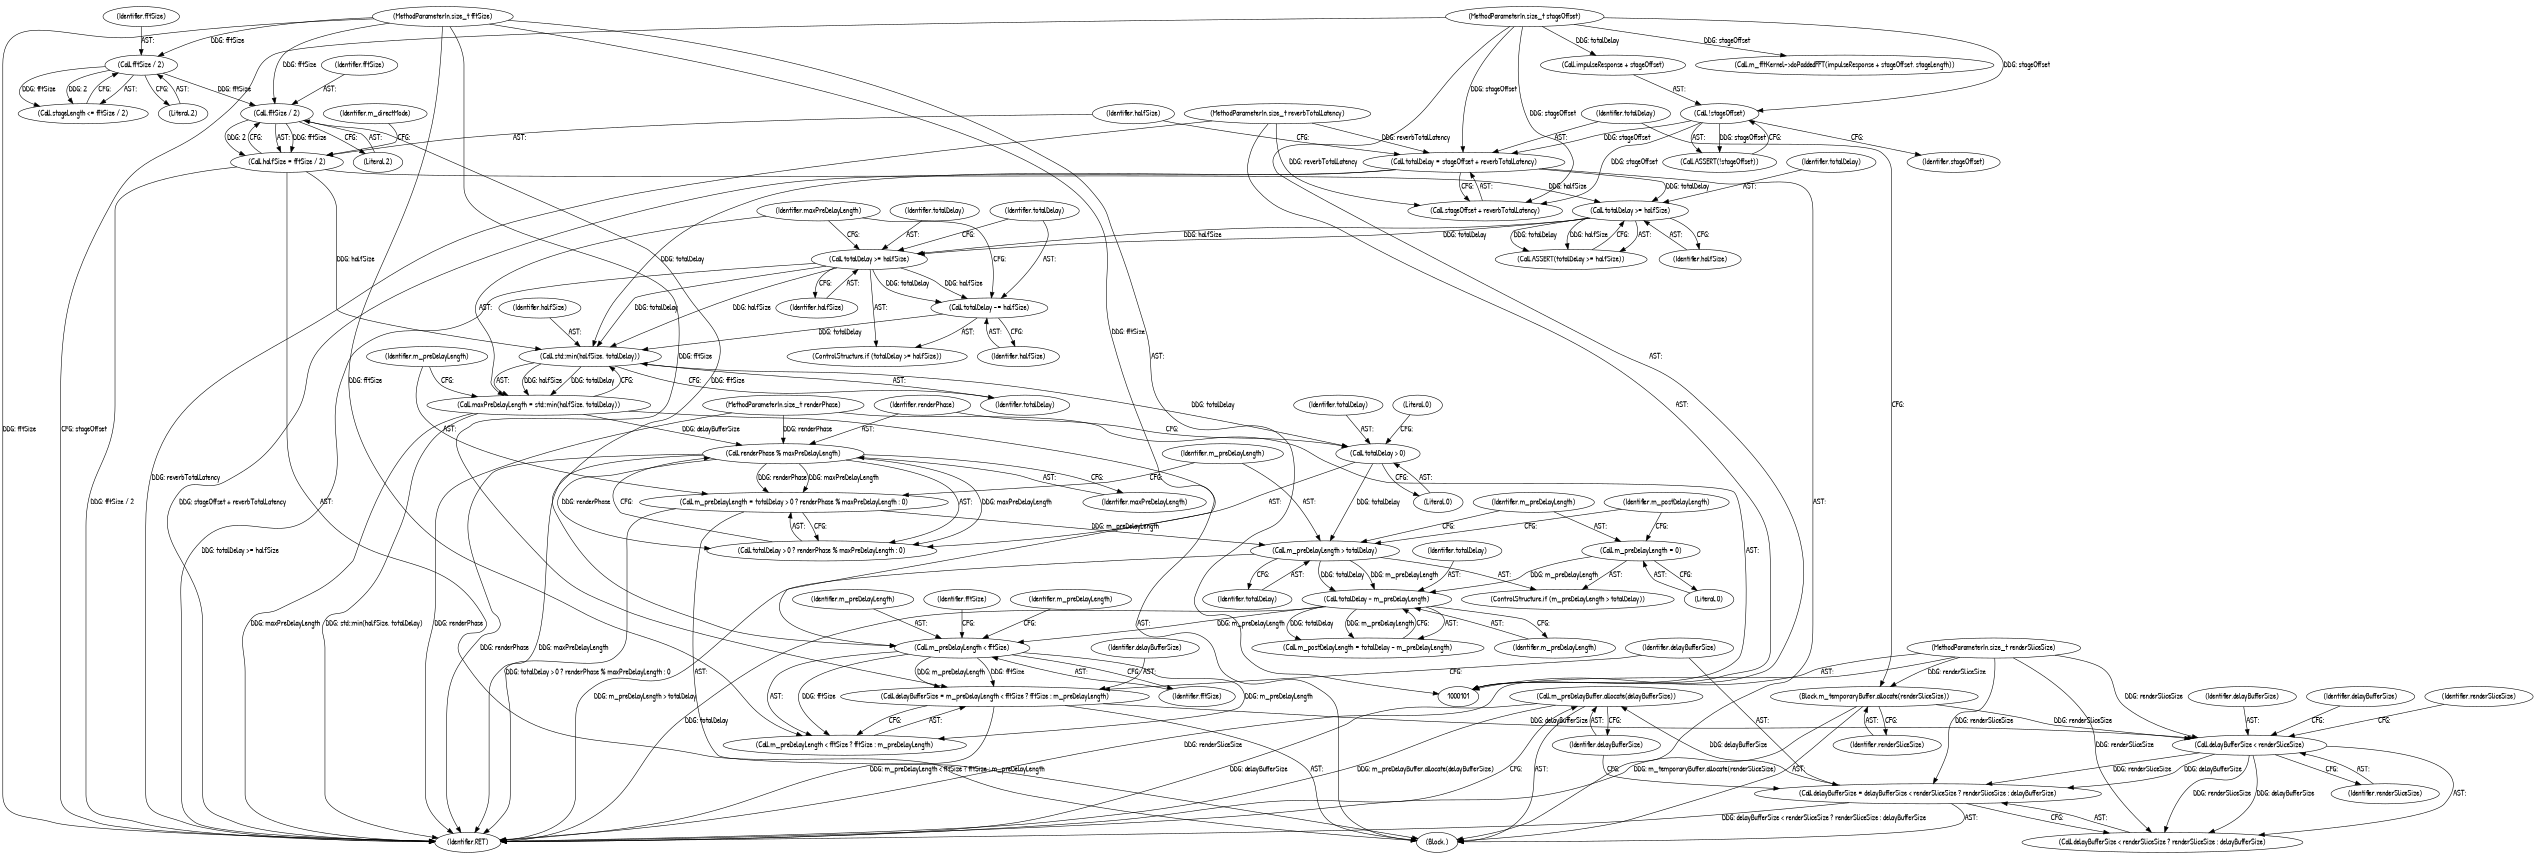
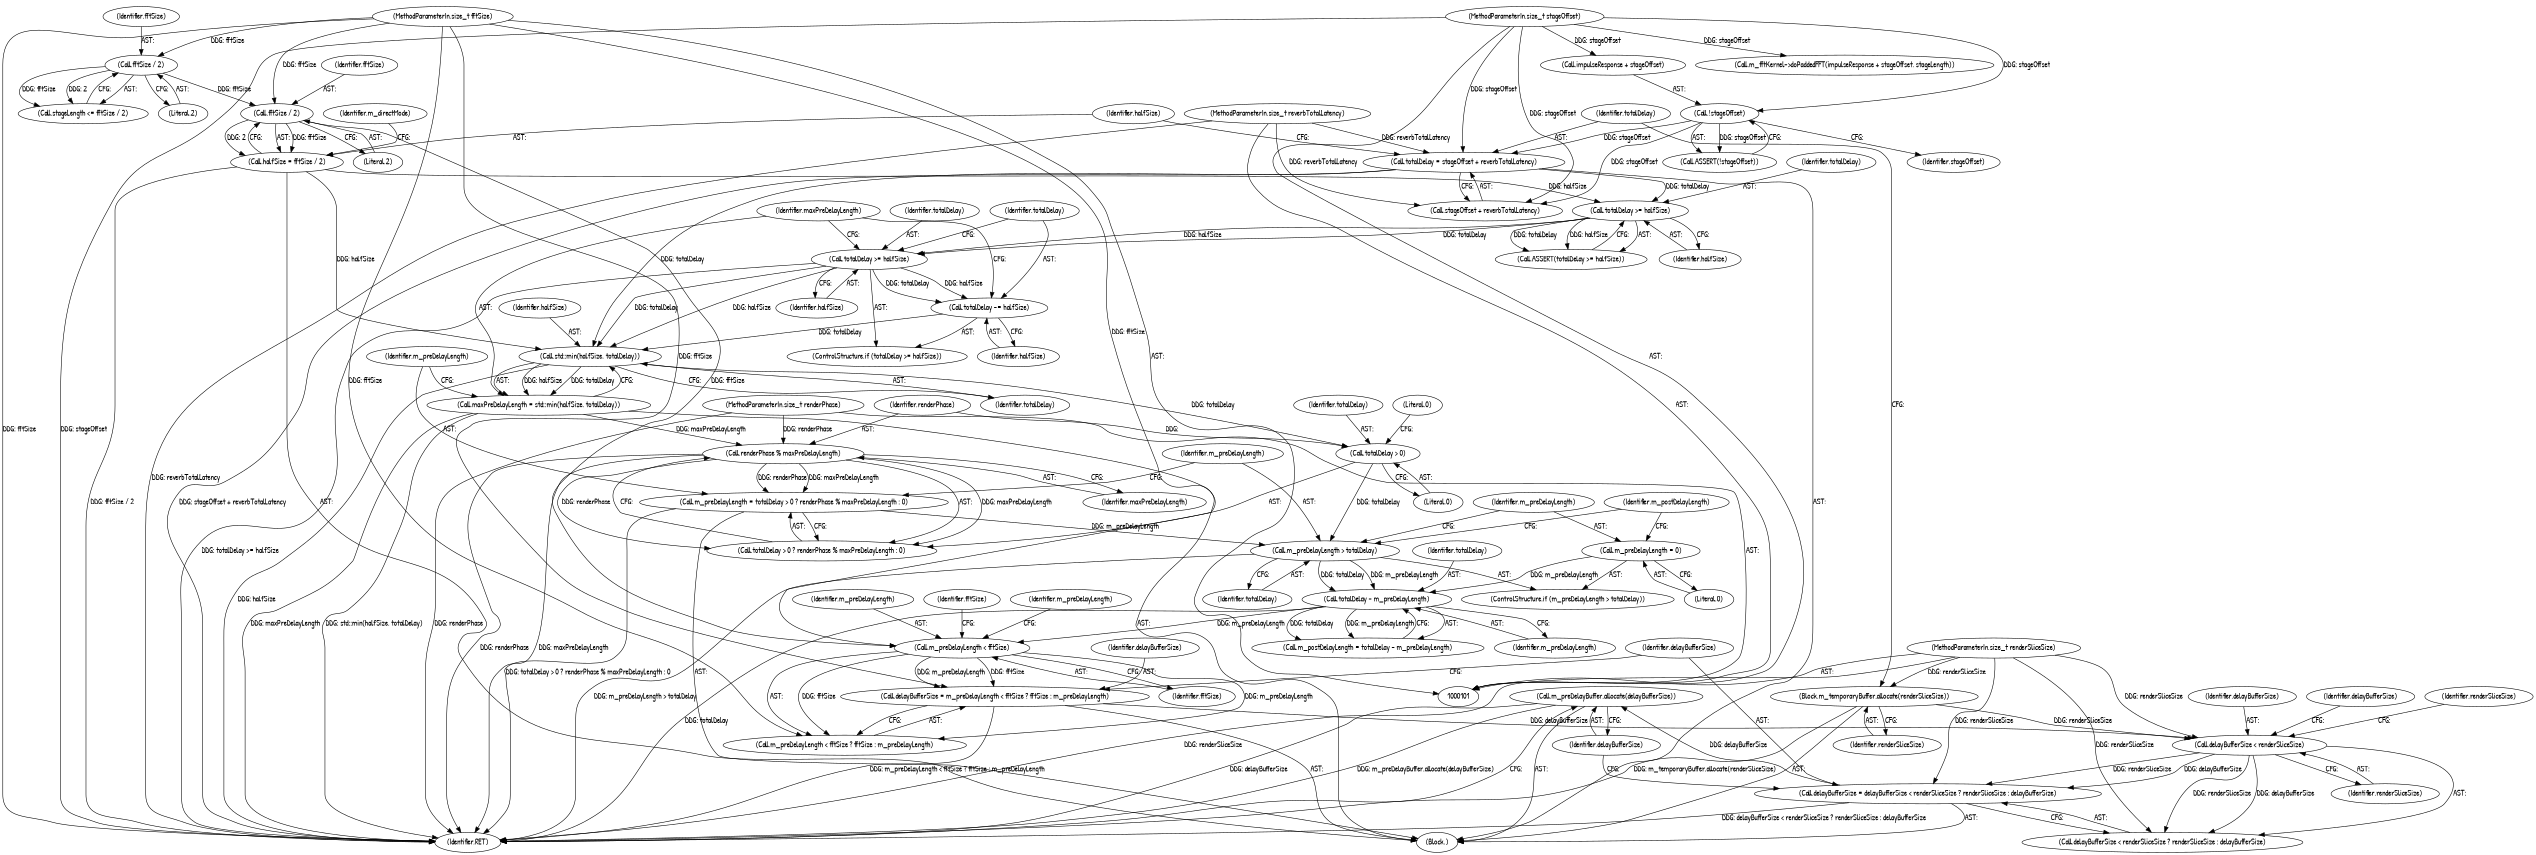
edge "(MethodParameterIn,size_t stageOffset)" -> "(Call,impulseResponse + stageOffset)": label "DDG: totalDelay" -> "DDG: stageOffset"
edge "(MethodParameterIn,size_t stageOffset)" -> "(Identifier,RET)": label "CFG: stageOffset" -> "DDG: stageOffset"
edge "(Call,maxPreDelayLength = std::min(halfSize, totalDelay))" -> "(Call,renderPhase % maxPreDelayLength)": label "DDG: delayBufferSize" -> "DDG: maxPreDelayLength"
edge "(Identifier,renderPhase)" -> "(Call,totalDelay > 0)": label "CFG: " -> "DDG: "
edge "(Call,std::min(halfSize, totalDelay))" -> "(Identifier,RET)": added, label "DDG: halfSize"
